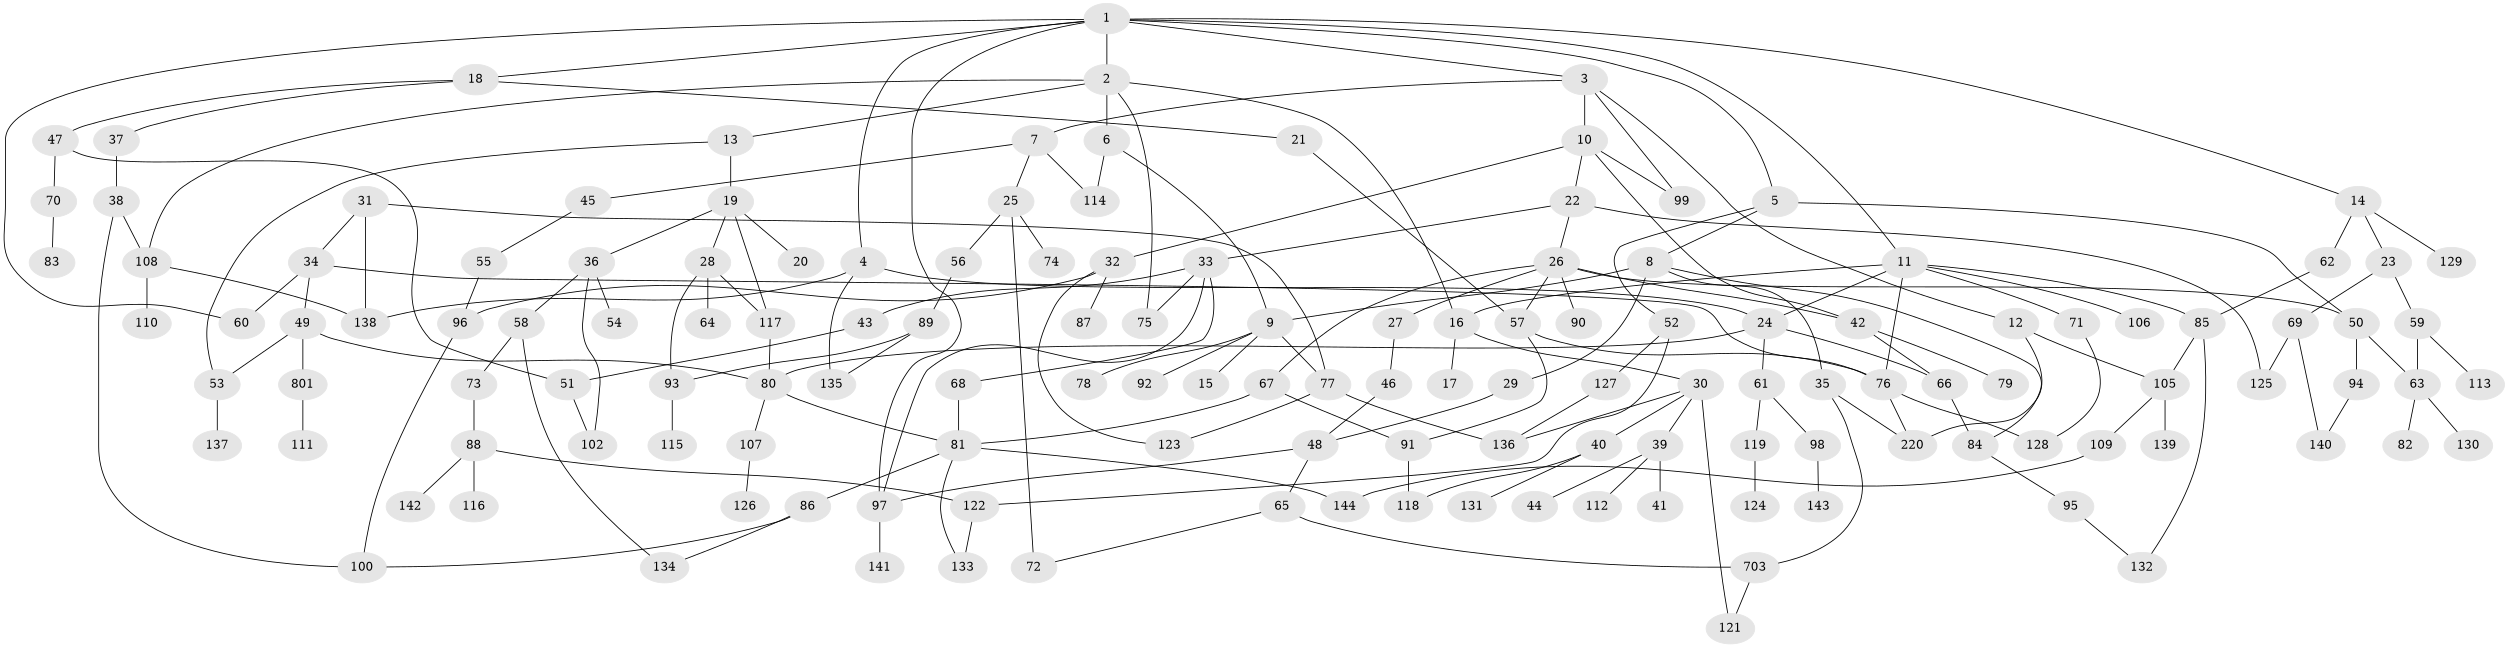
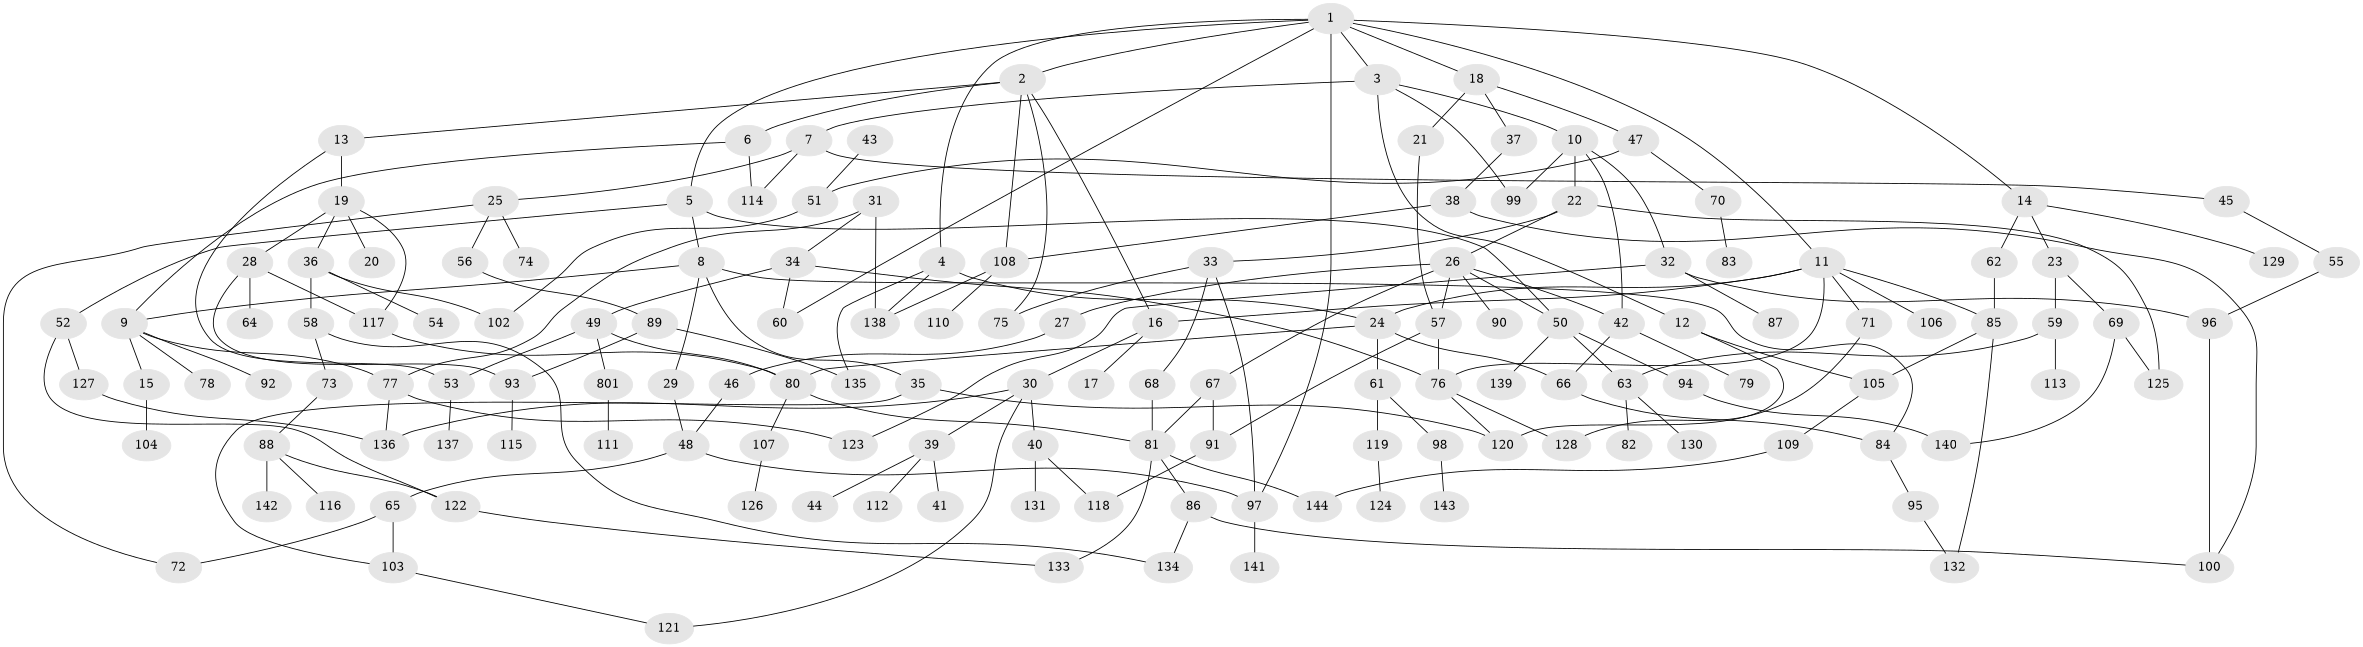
edge "33" -- "43": removed
edge "105" -- "139": now "50" -- "139"
node "104": added
node "220": label "220" -> "120"
node "703": label "703" -> "103"
